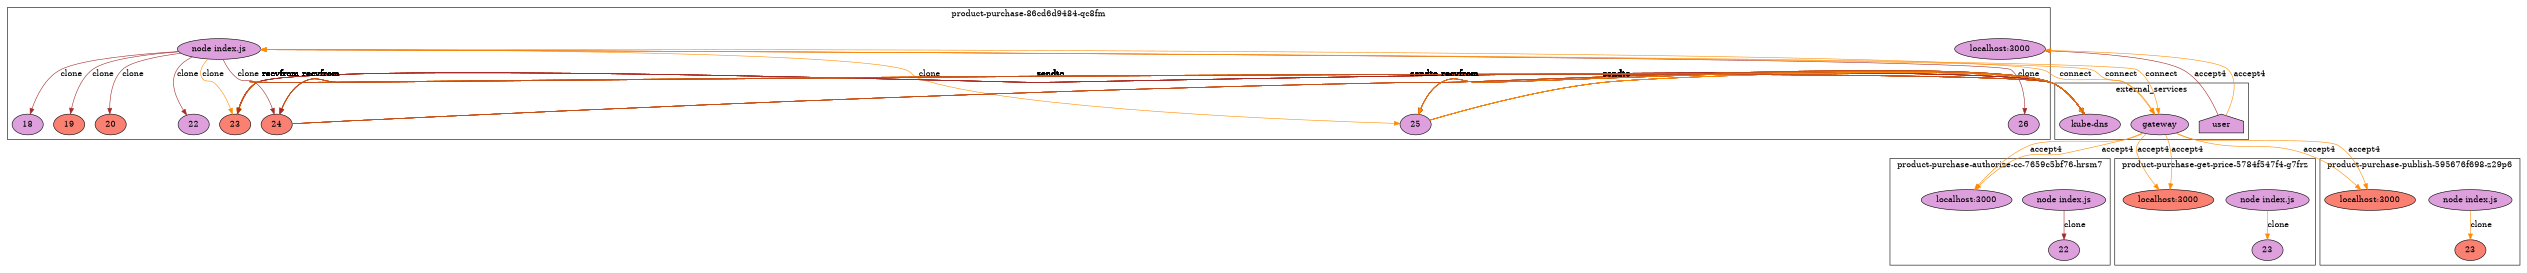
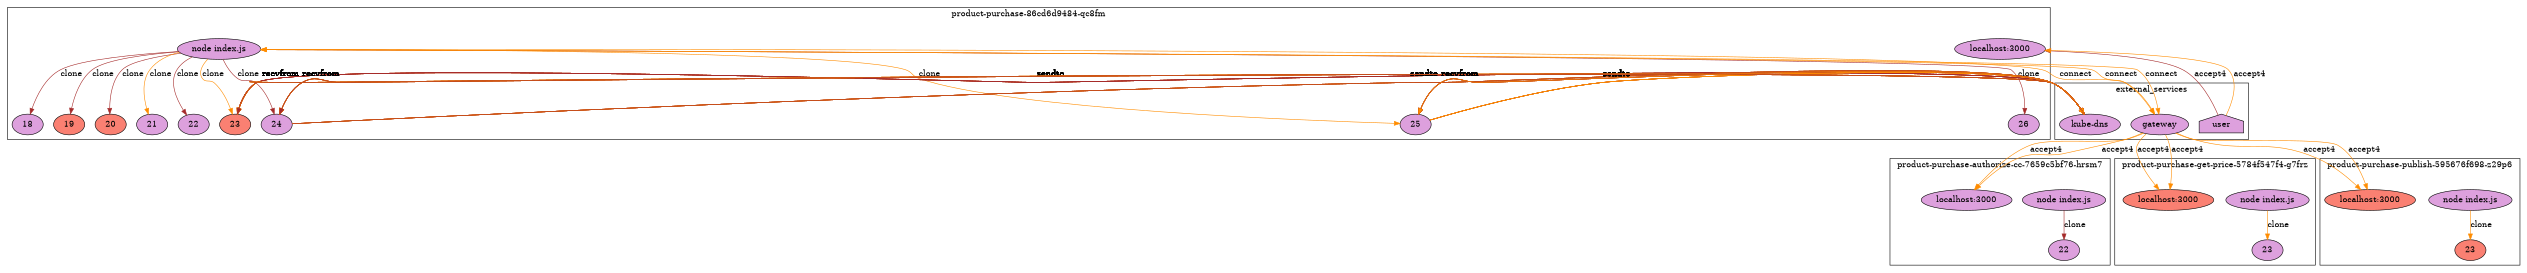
node "21": added
node "24": fillcolor salmon -> plum
